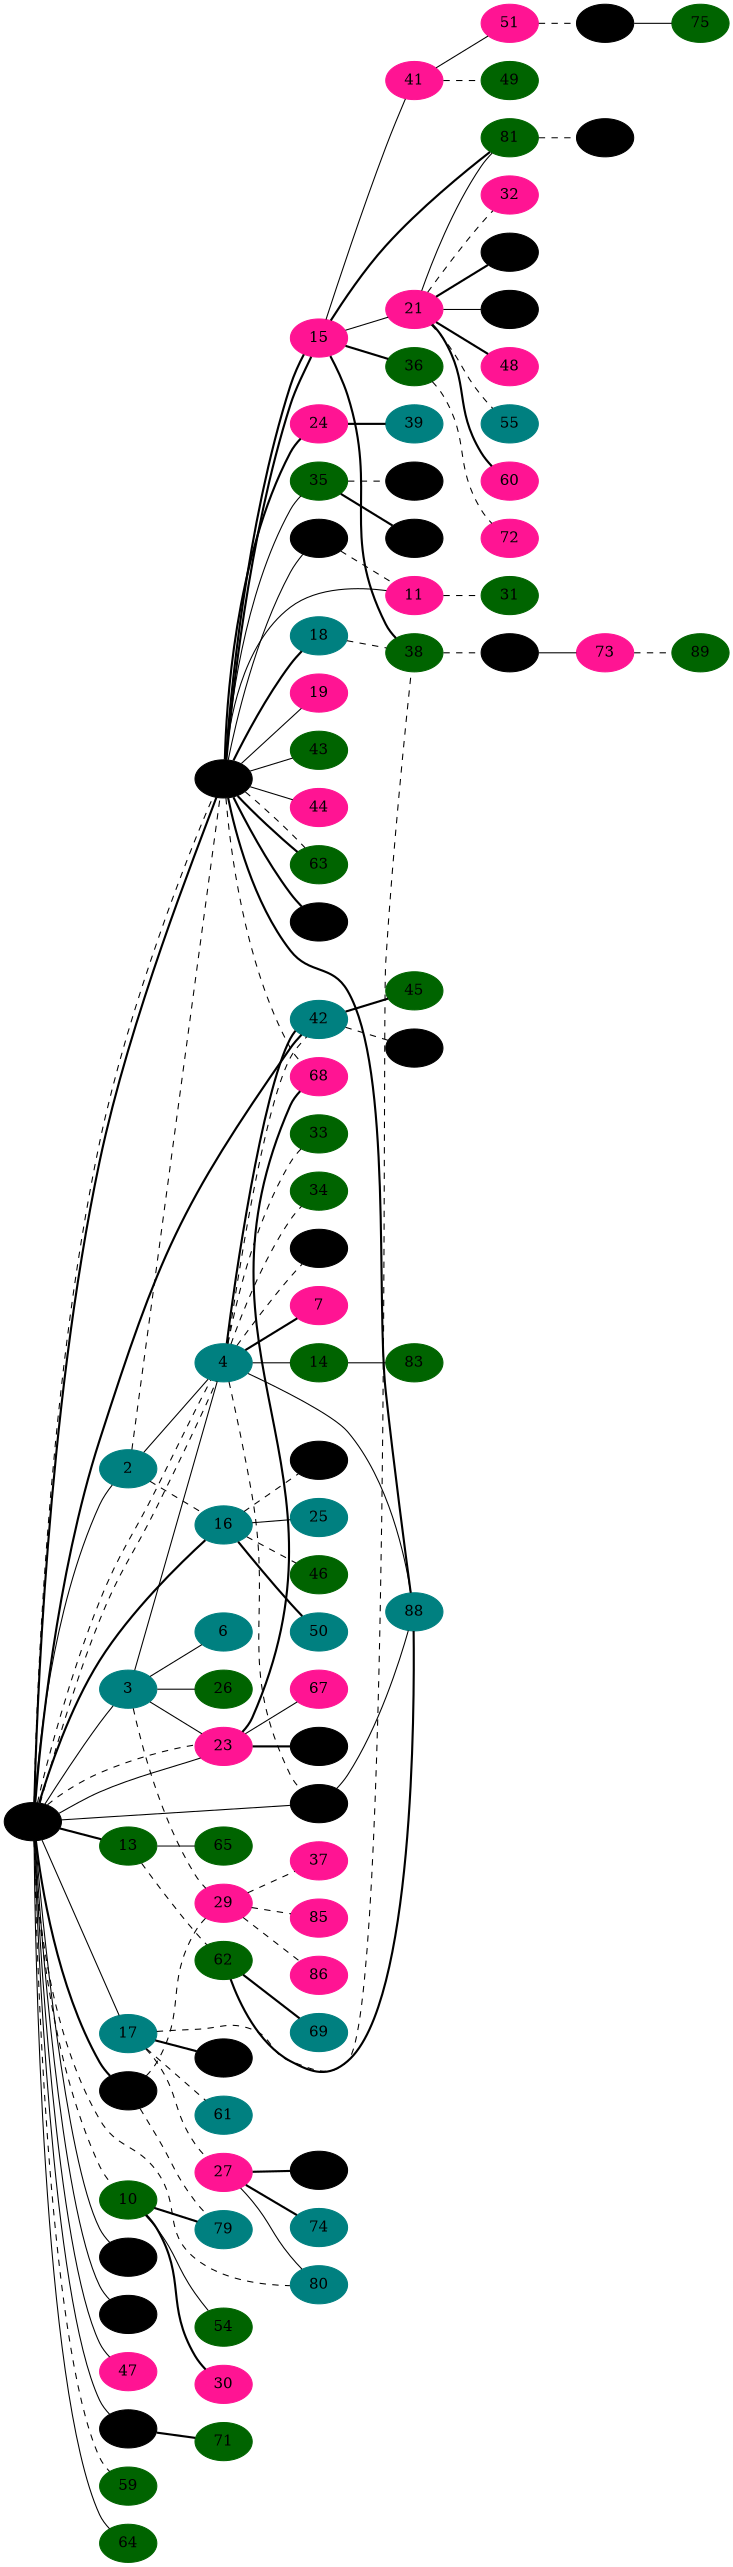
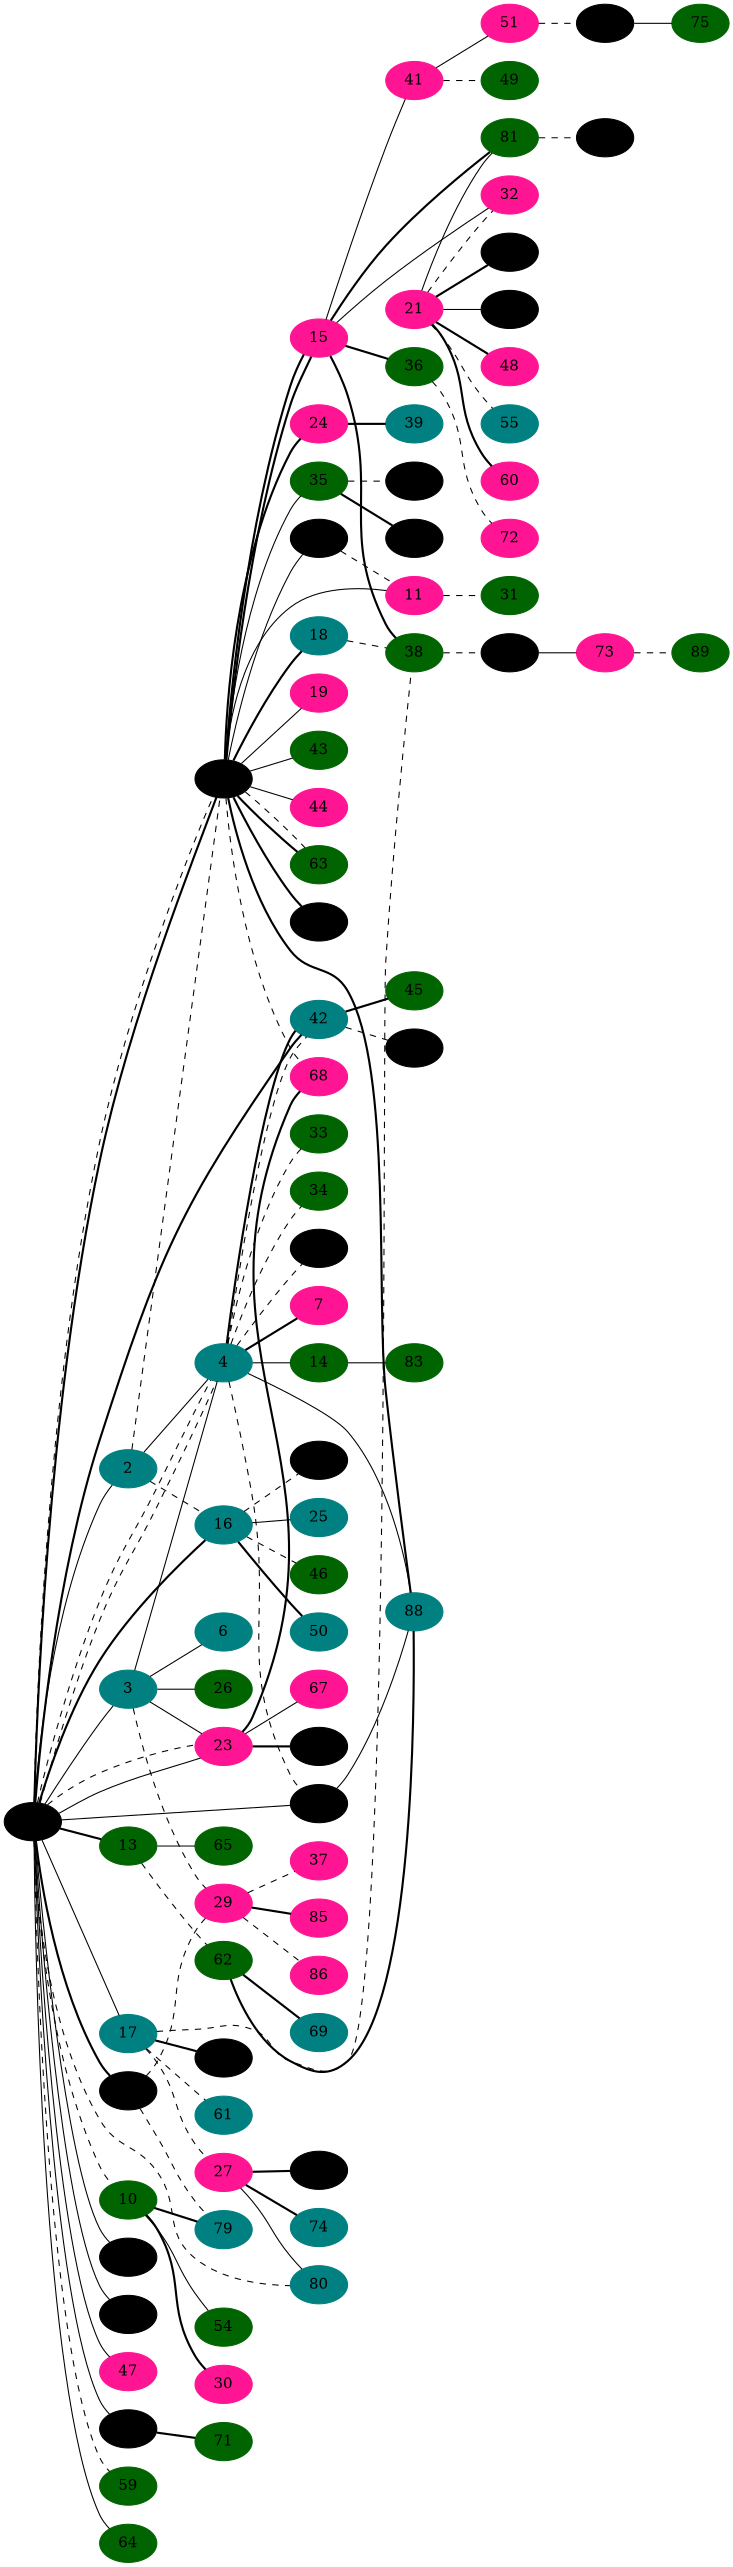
edge "21" -- "15": now "32" -- "15"
edge "29" -- "85": style dashed -> bold
